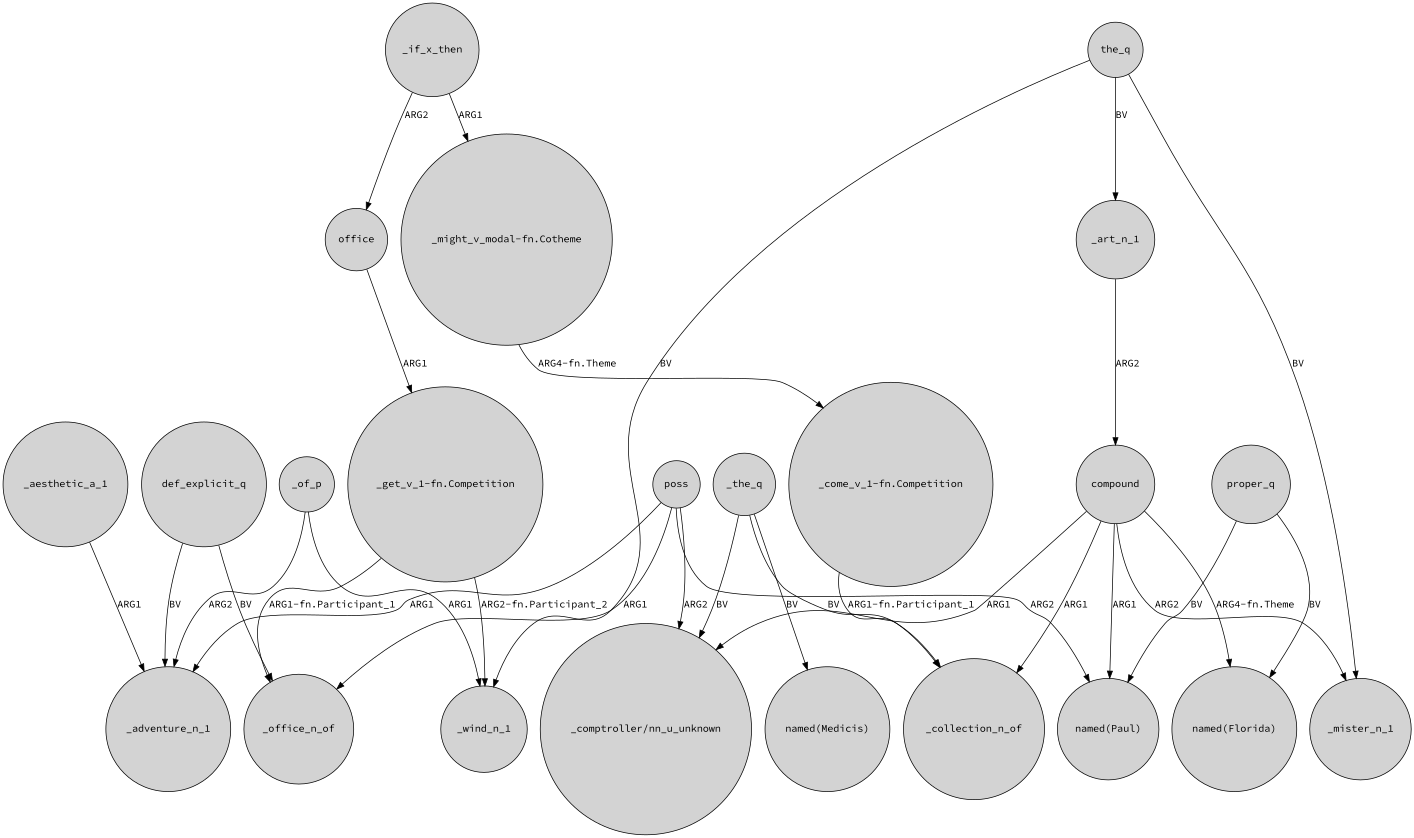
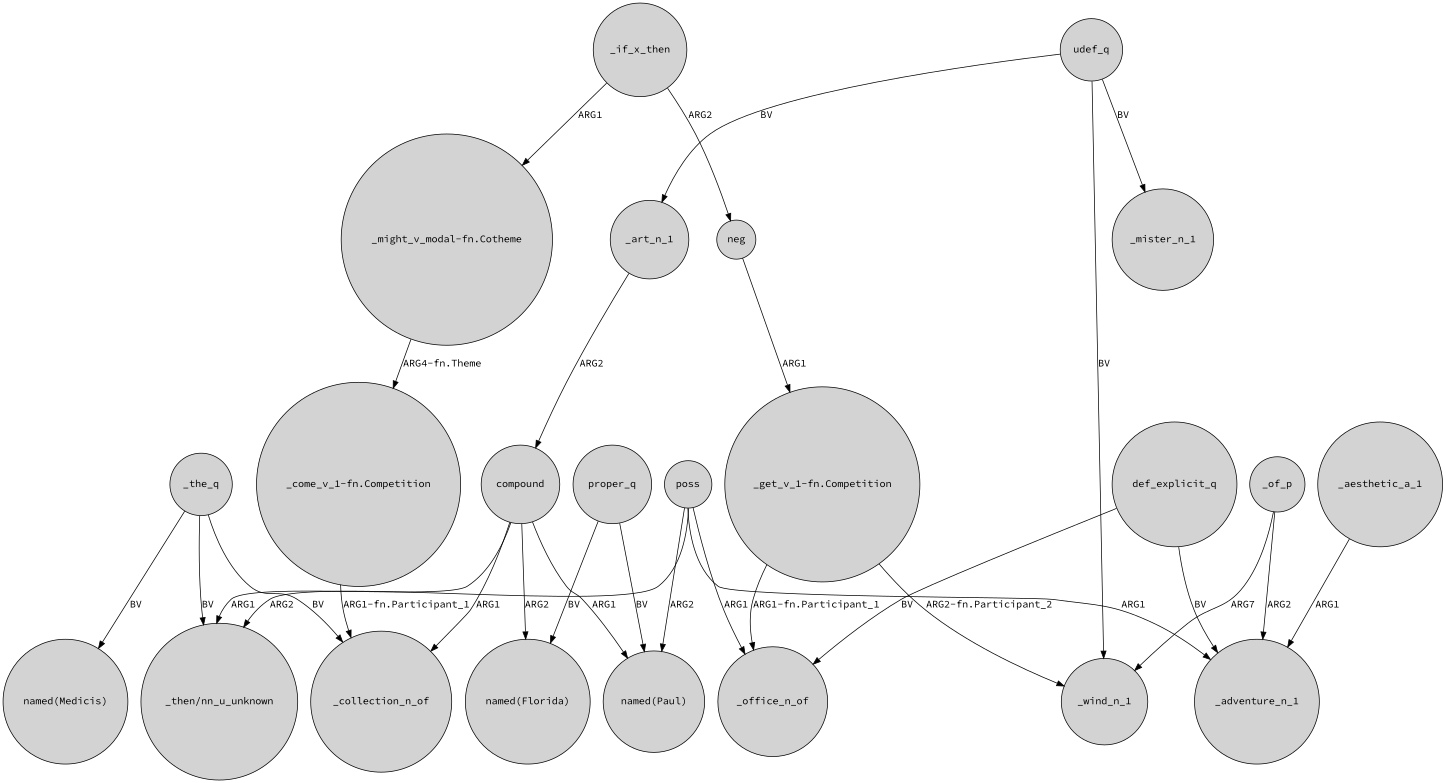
node "the_q": label "the_q" -> "udef_q"
node "office": label "office" -> "neg"
edge "_of_p" -> "_wind_n_1": label "ARG1" -> "ARG7"
edge "compound" -> "named(Florida)": label "ARG4-fn.Theme" -> "ARG2"
edge "compound" -> "_mister_n_1": removed, label "ARG2"
node "_comptroller/nn_u_unknown": label "_comptroller/nn_u_unknown" -> "_then/nn_u_unknown"
